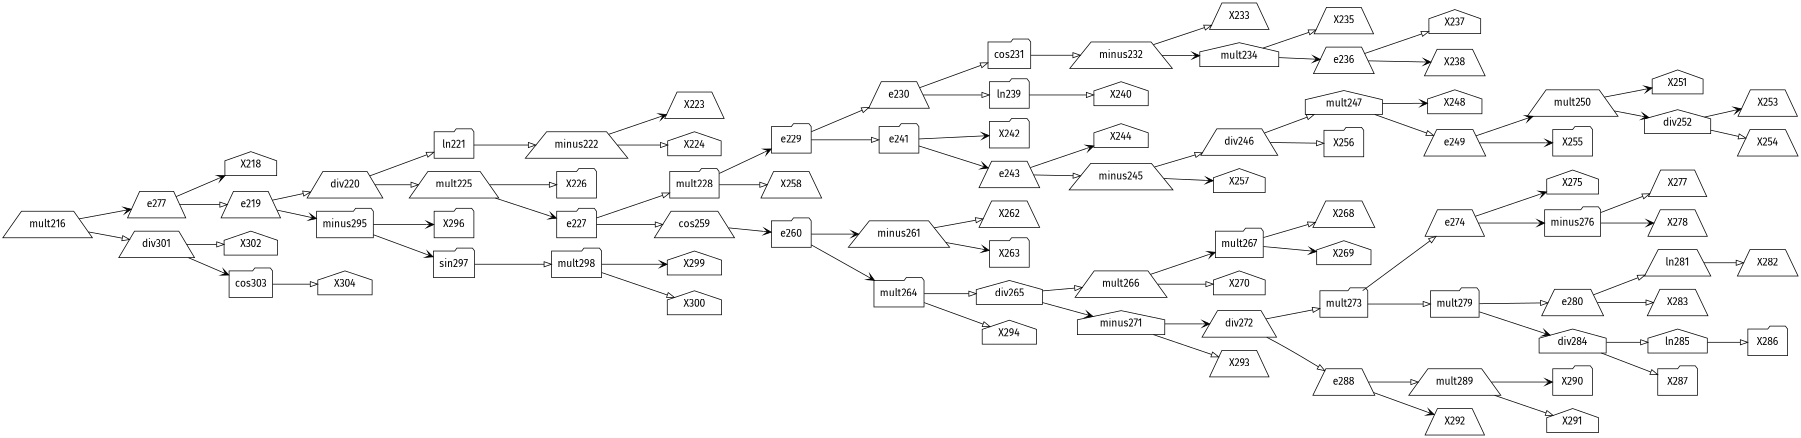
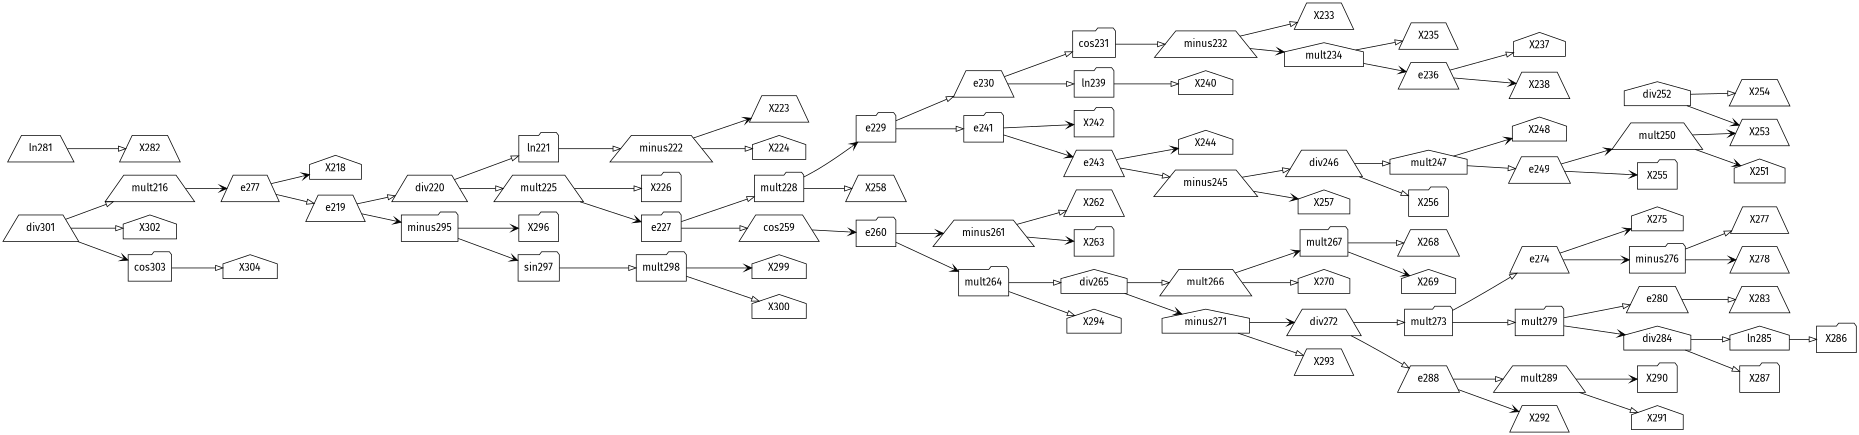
edge "mult250" -> "div252": now "mult250" -> "X253"
edge "mult216" -> "div301": reversed
edge "e280" -> "ln281": removed
